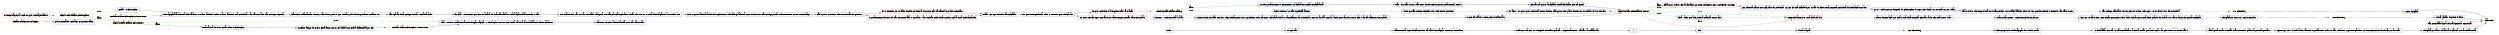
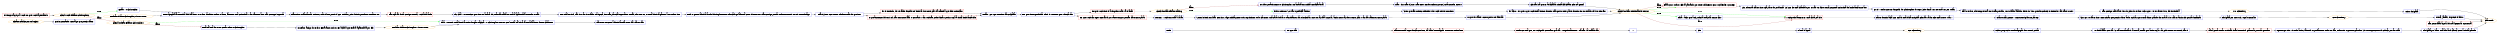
node "Não é justo. COM ELE. Ele merece mais do que isso": label "Não é justo. COM ELE. Ele merece mais do que isso" -> "Não é justo. COM ELE. Ele bem mais do que isso"
node "O que devo fazer? Como posso me libertar?": label "O que devo fazer? Como posso me libertar?" -> "O que vivo fazer? Como posso me libertar?"
node "Obrigada por bater sua adorável cabeça contra minha merda": label "Obrigada por bater sua adorável cabeça contra minha merda" -> "Obrigada por bater sua adorável cabeça contra minha parede"
